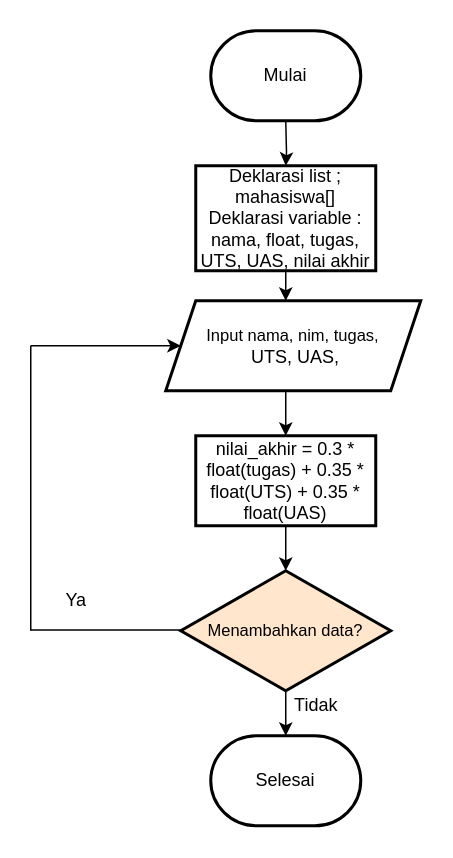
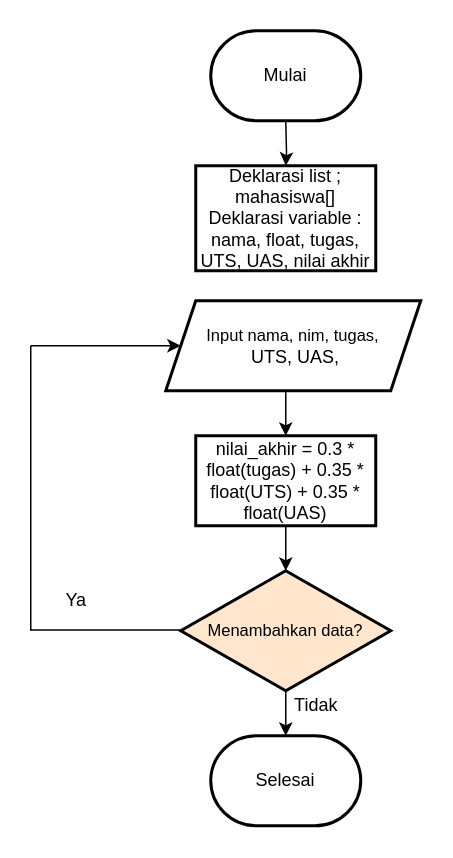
edge "Deklarasi list ; mahasiswa[] Deklarasi variable : nama, float, tugas, UTS, UAS, nilai akhir" -> "Input nama, nim, tugas, UTS, UAS,": removed
